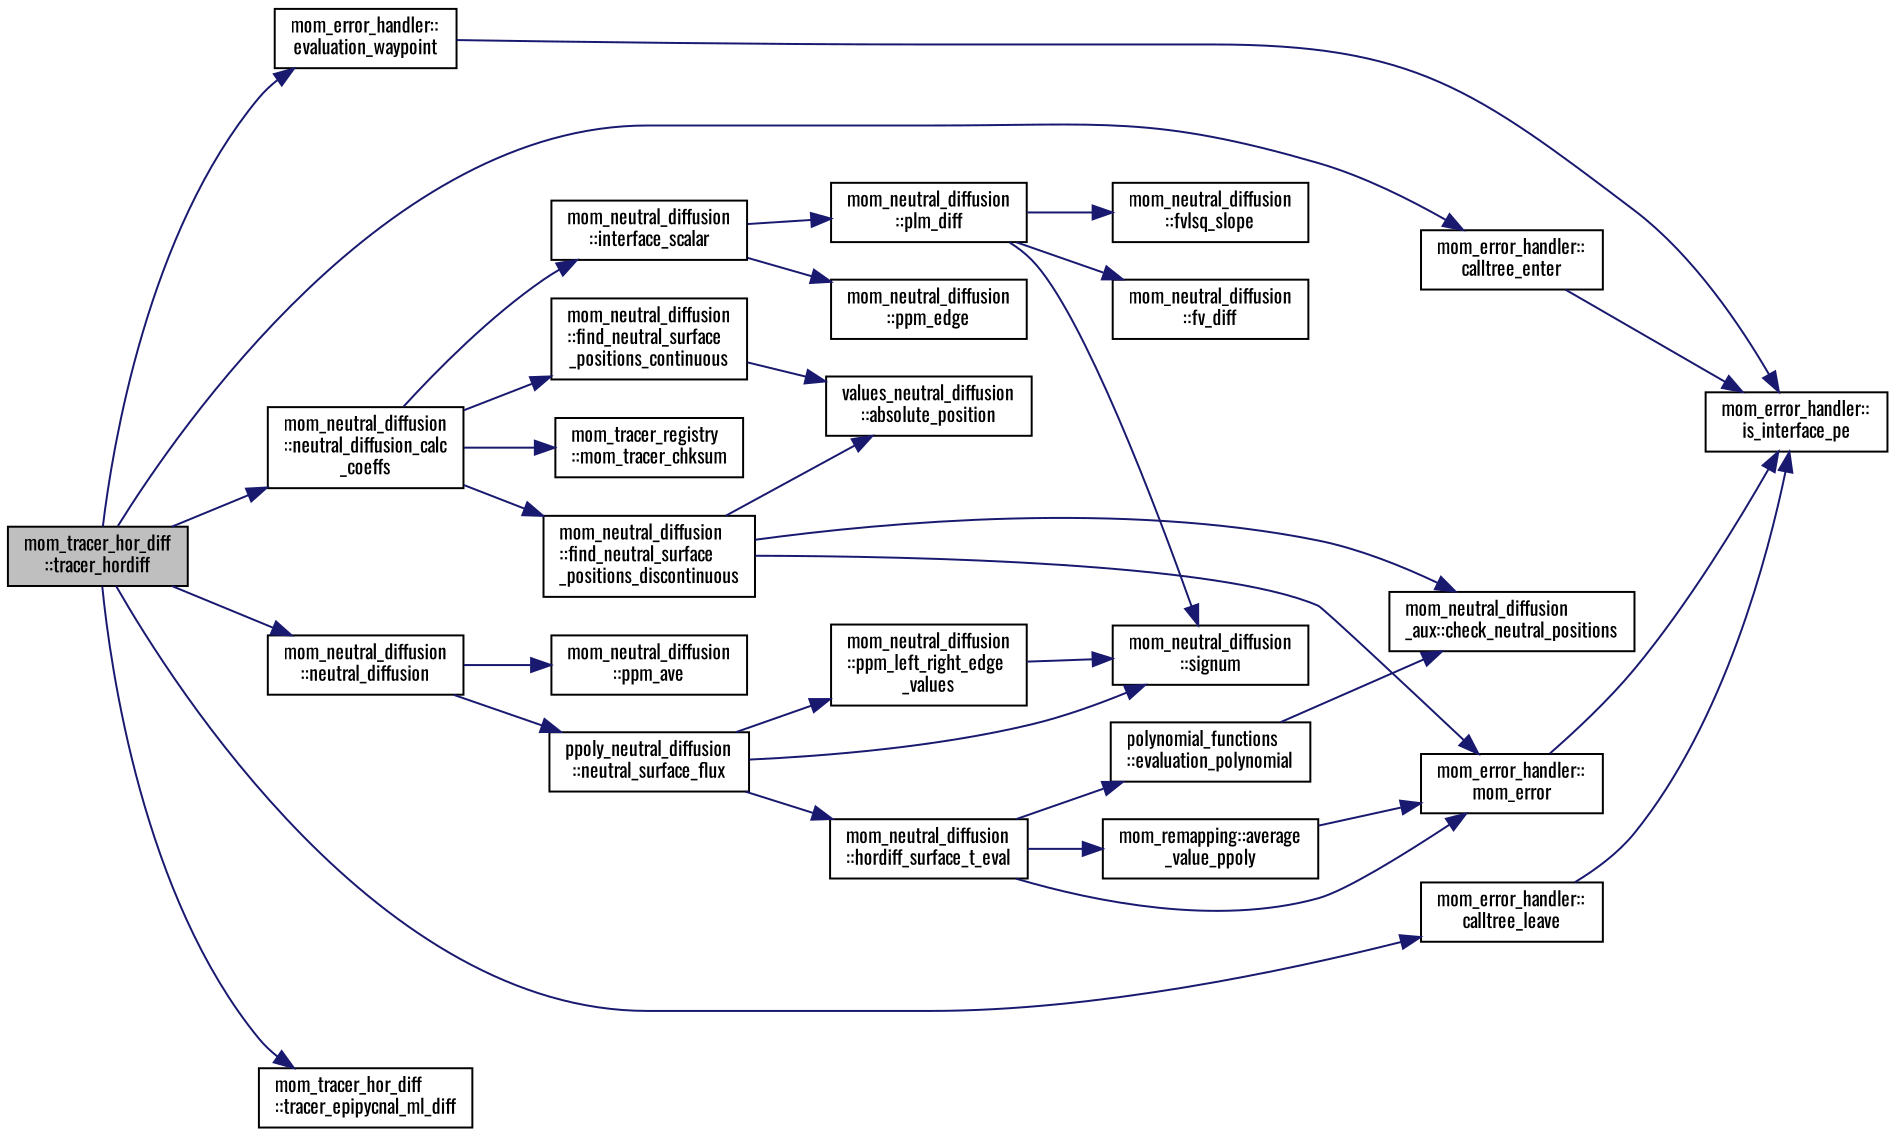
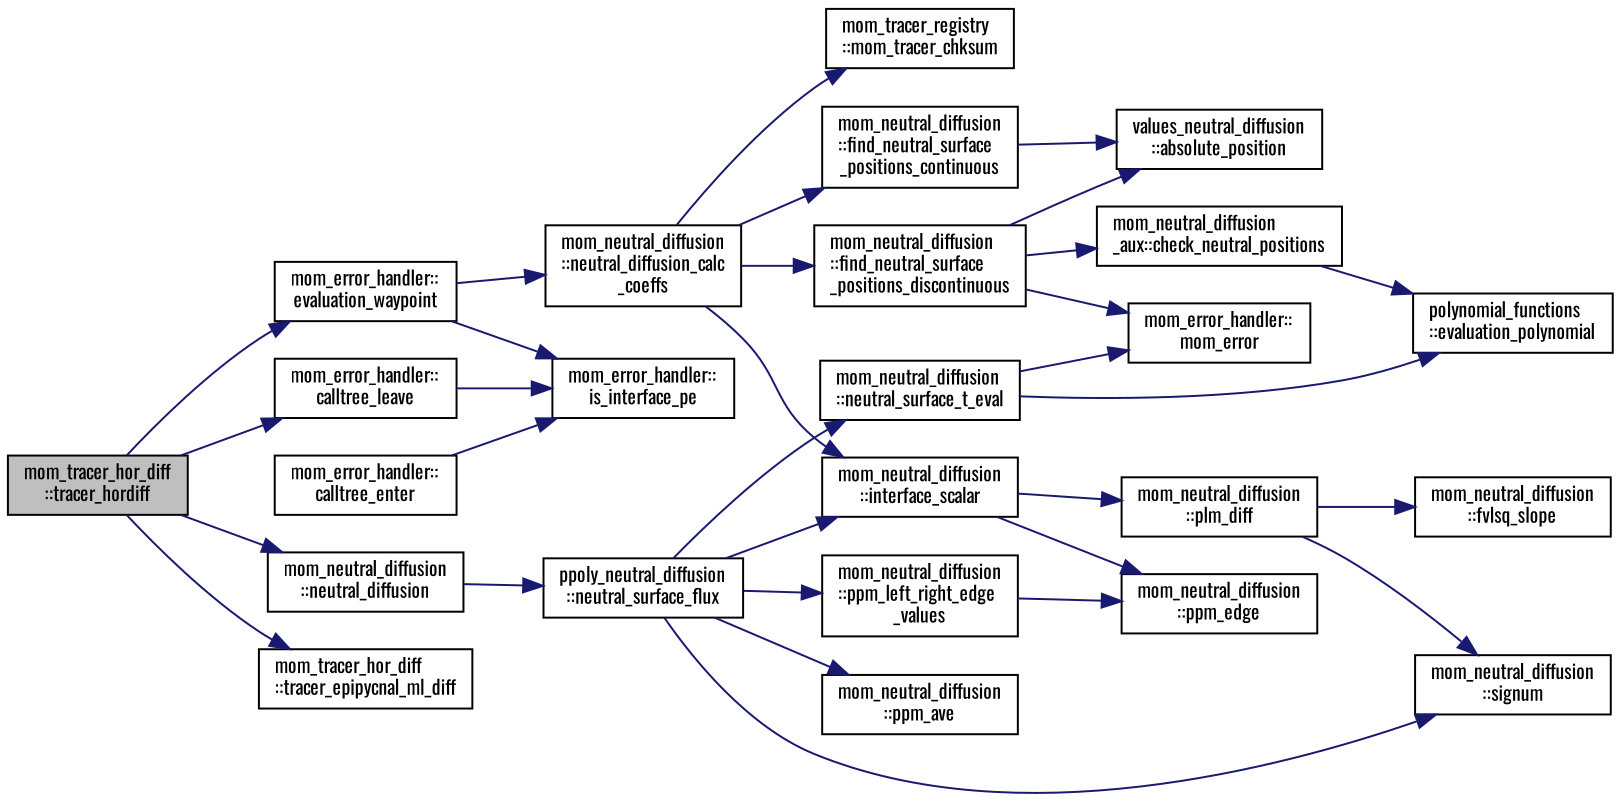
edge "mom_tracer_hor_diff ::tracer_hordiff" -> "mom_error_handler:: calltree_enter": removed
node "mom_neutral_diffusion ::fv_diff": removed
edge "mom_tracer_hor_diff ::tracer_hordiff" -> "mom_neutral_diffusion ::neutral_diffusion_calc _coeffs": now "mom_error_handler:: evaluation_waypoint" -> "mom_neutral_diffusion ::neutral_diffusion_calc _coeffs"
edge "ppoly_neutral_diffusion ::neutral_surface_flux" -> "mom_neutral_diffusion ::interface_scalar": added
edge "mom_error_handler:: mom_error" -> "mom_error_handler:: is_interface_pe": removed
edge "mom_neutral_diffusion ::ppm_left_right_edge _values" -> "mom_neutral_diffusion ::signum": now "mom_neutral_diffusion ::ppm_left_right_edge _values" -> "mom_neutral_diffusion ::ppm_edge"
edge "mom_neutral_diffusion ::neutral_diffusion" -> "mom_neutral_diffusion ::ppm_ave": now "ppoly_neutral_diffusion ::neutral_surface_flux" -> "mom_neutral_diffusion ::ppm_ave"
edge "polynomial_functions ::evaluation_polynomial" -> "mom_neutral_diffusion _aux::check_neutral_positions": reversed
node "mom_neutral_diffusion ::hordiff_surface_t_eval": label "mom_neutral_diffusion ::hordiff_surface_t_eval" -> "mom_neutral_diffusion ::neutral_surface_t_eval"
node "mom_remapping::average _value_ppoly": removed
